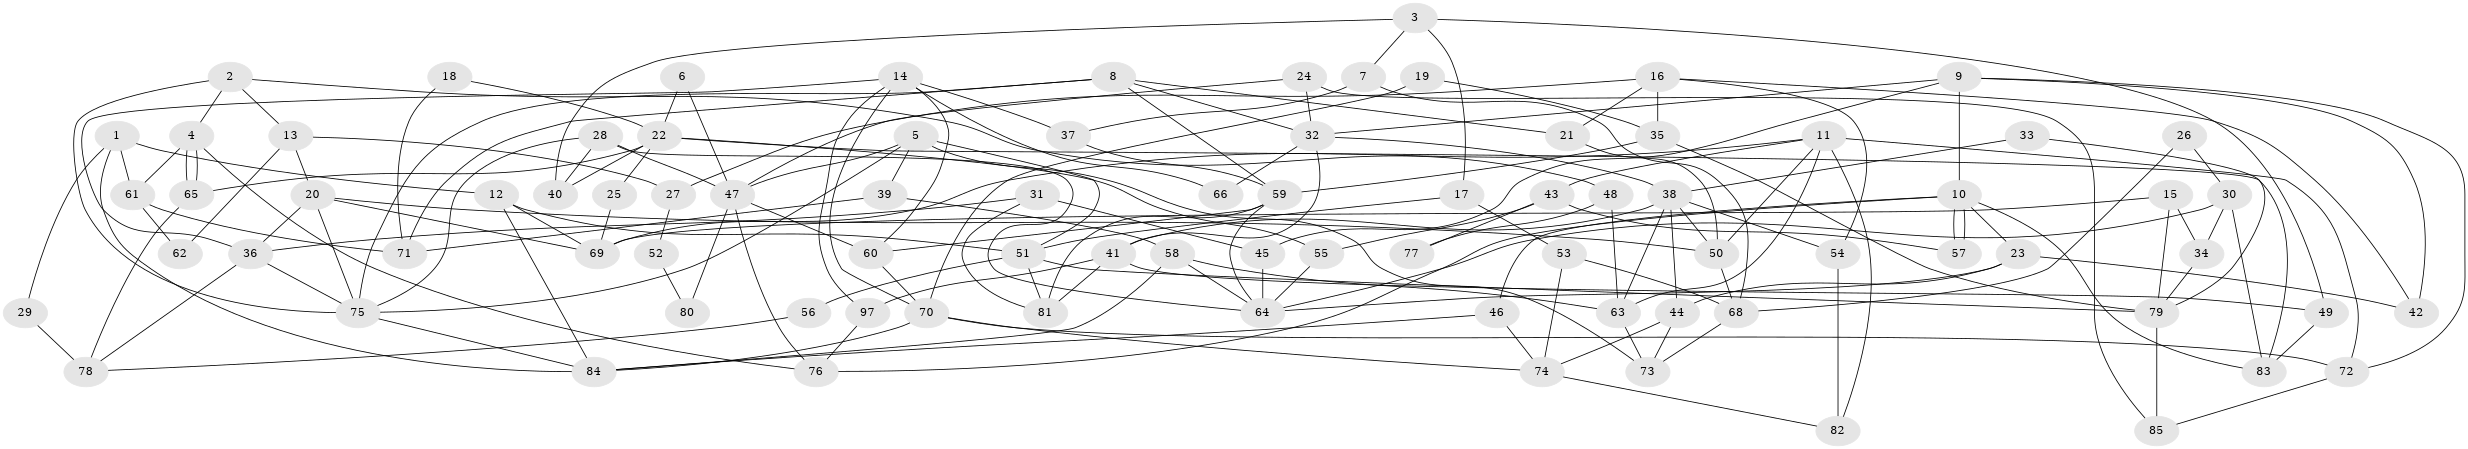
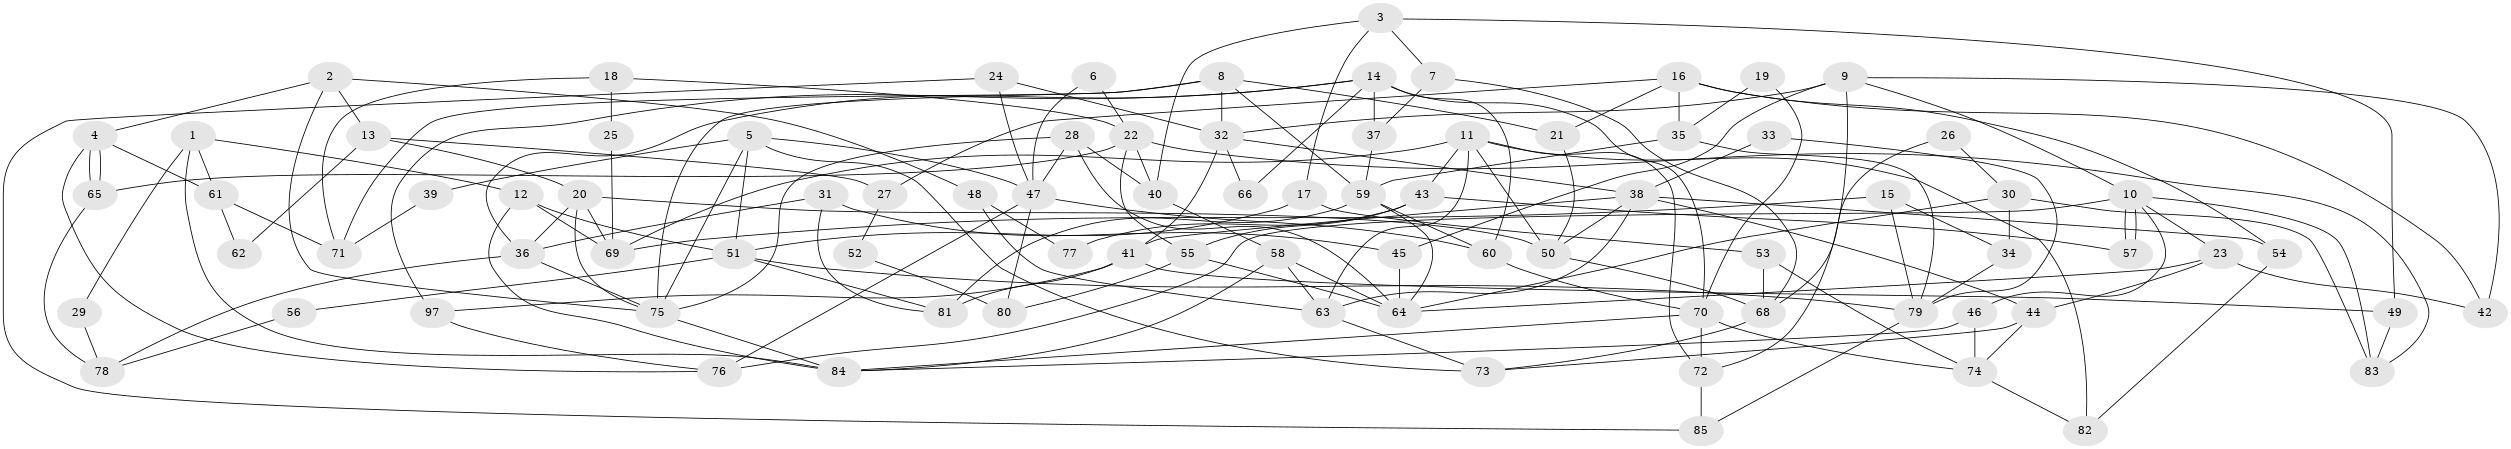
edge "22" -- "25": now "18" -- "25"
edge "39" -- "58": now "40" -- "58"
edge "55" -- "80": added
